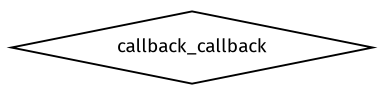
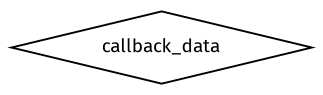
node "callback_callback": label "callback_callback" -> "callback_data"
